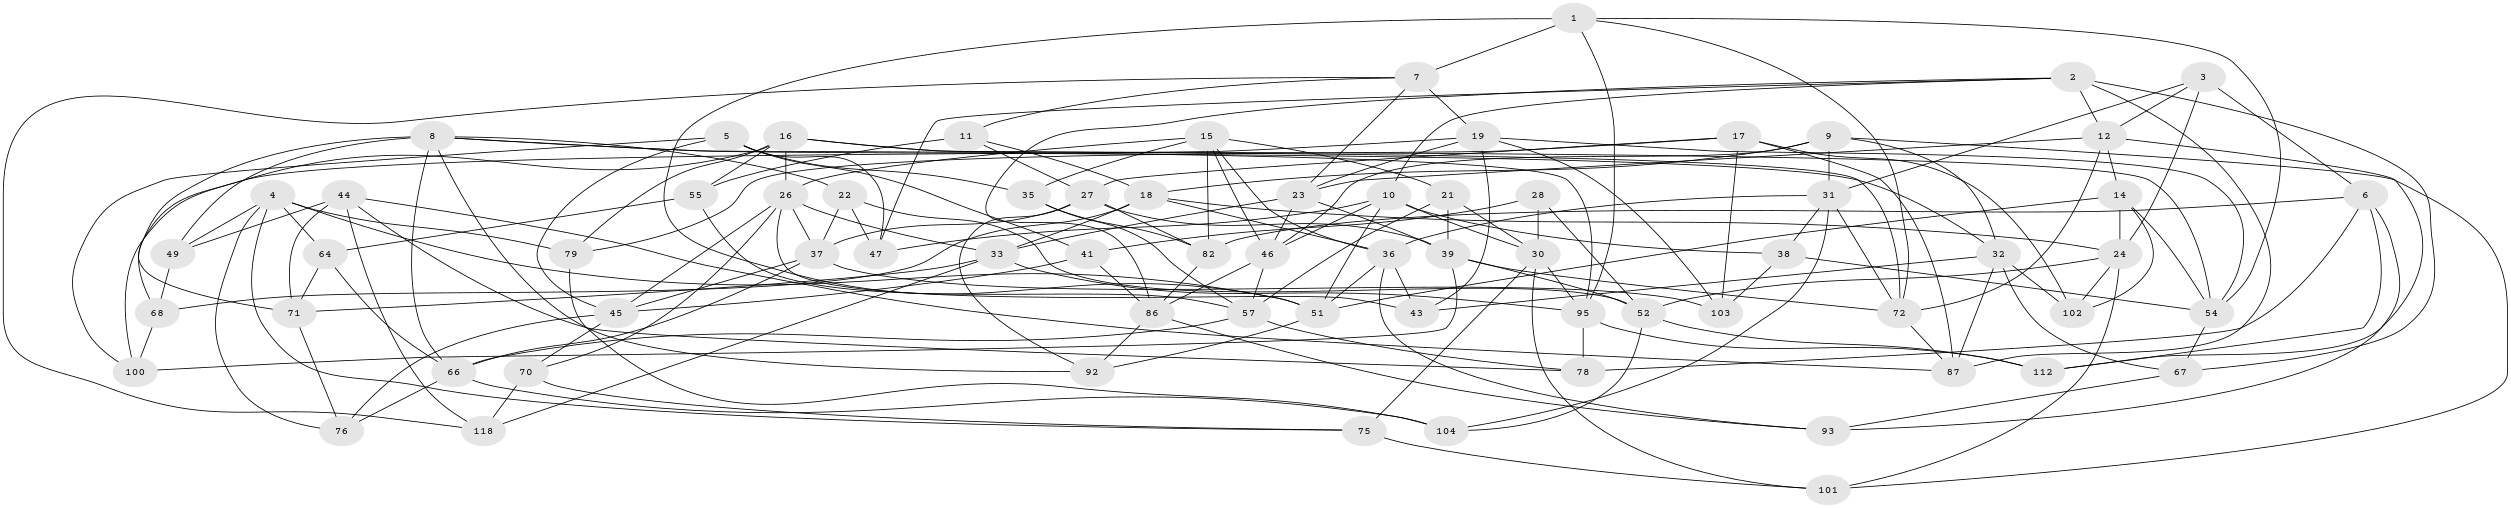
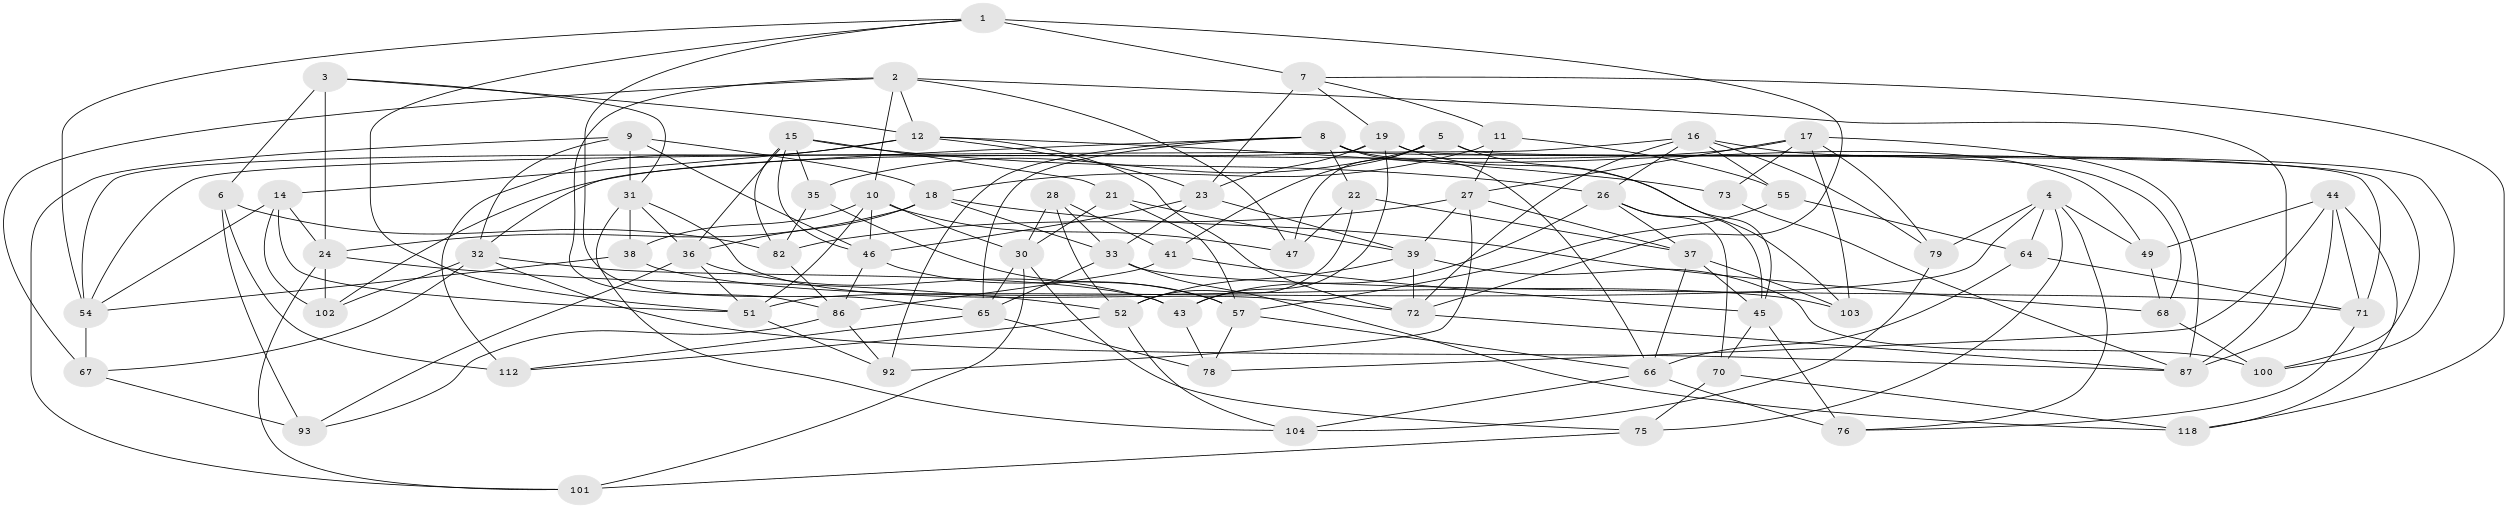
node "73": added
edge "26" -- "33": now "28" -- "33"
node "95": label "95" -> "65"
edge "6" -- "78": now "43" -- "78"
